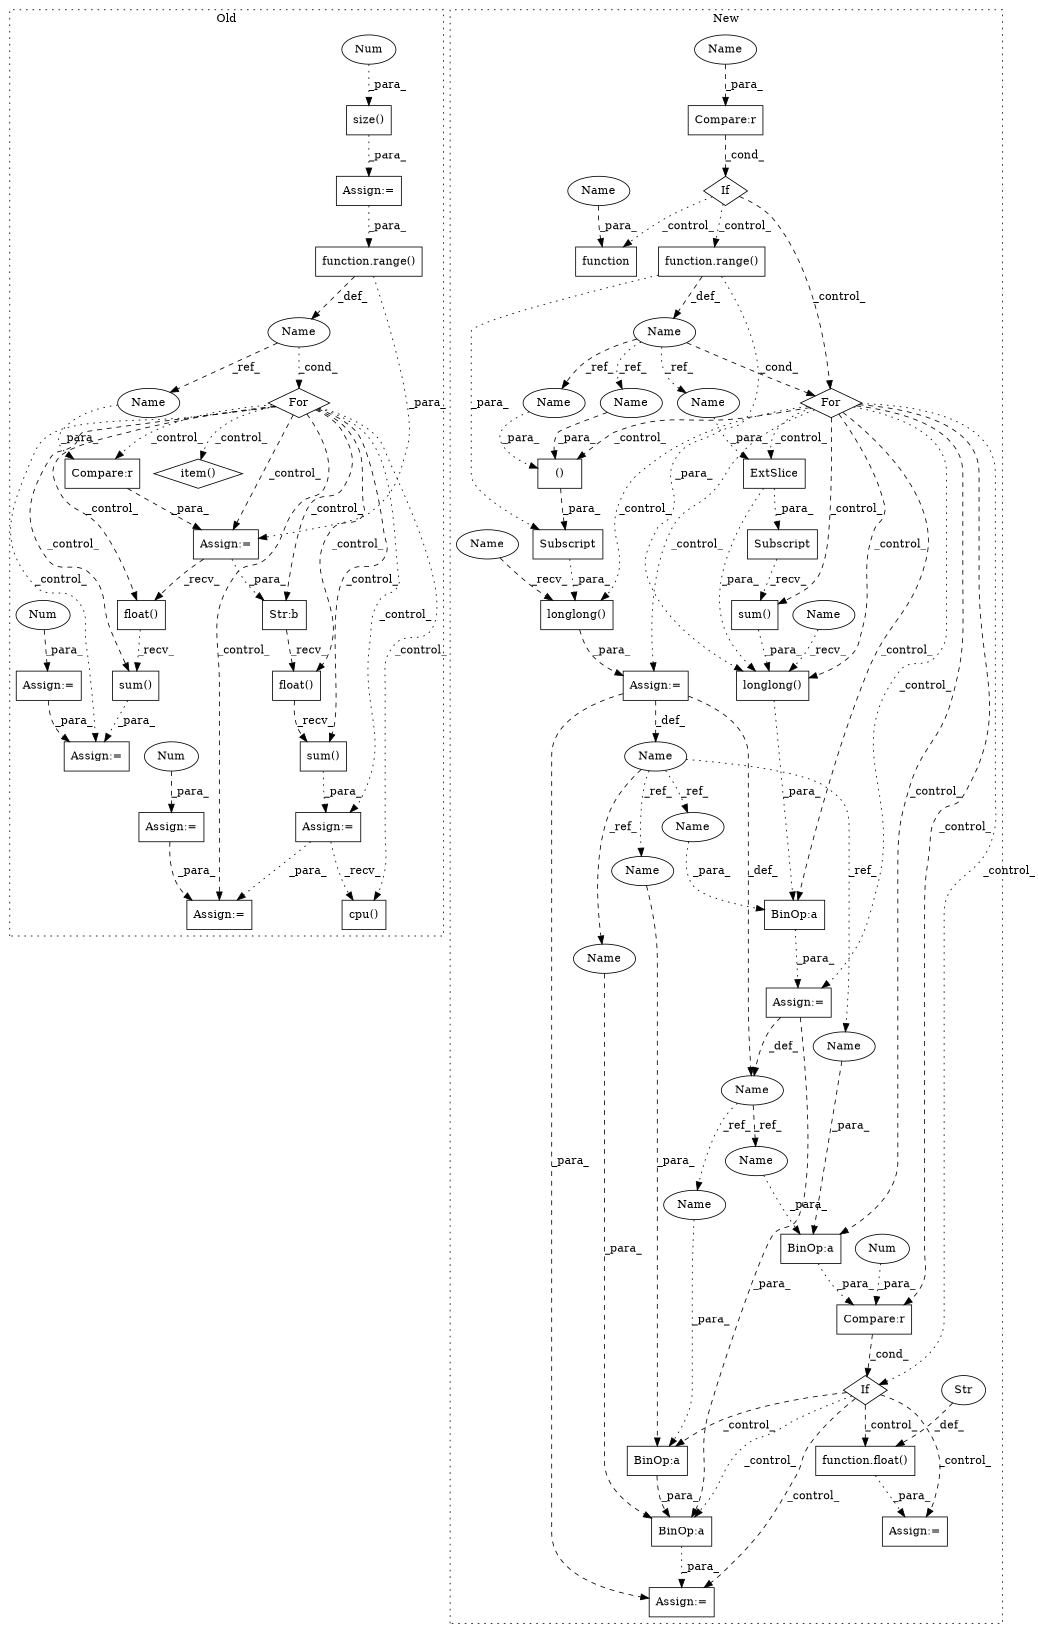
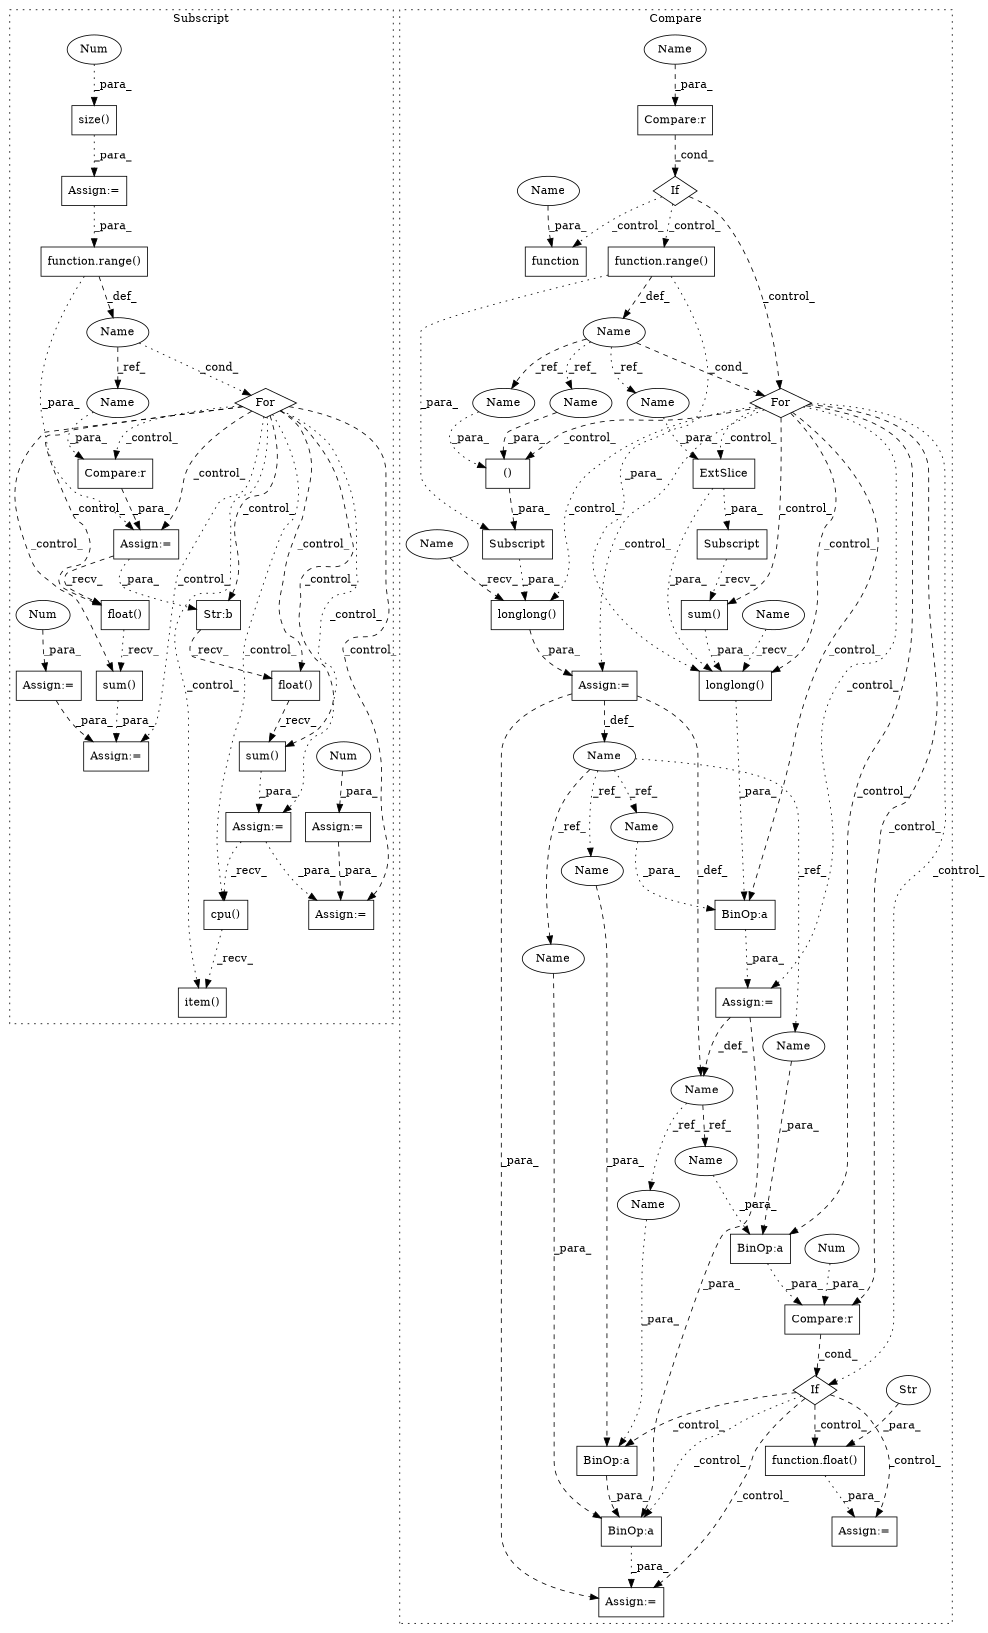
cluster "Old": label "Old" -> "Subscript"
cluster "New": label "New" -> "Compare"
node "item()": shape diamond -> box
edge "cpu()" -> "item()": added, label "_recv_"
edge "Str" -> "function.float()": label "_def_" -> "_para_"
